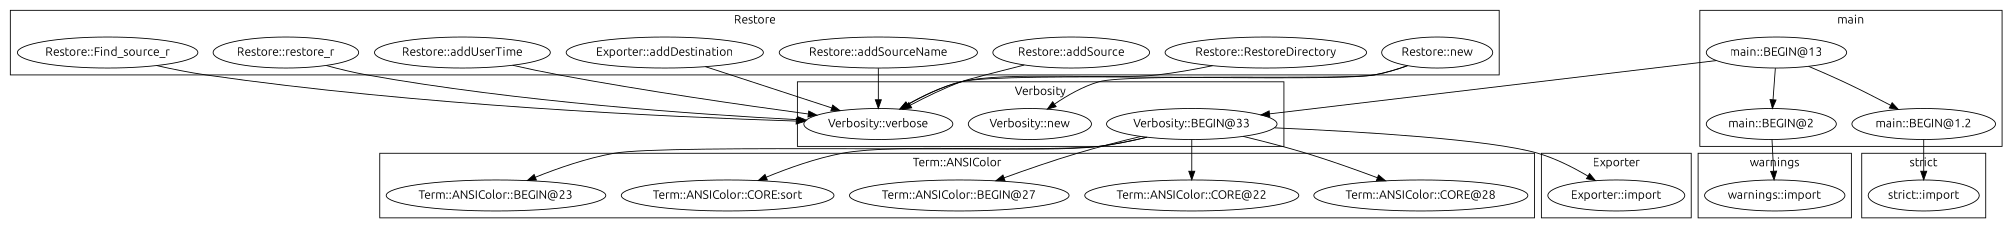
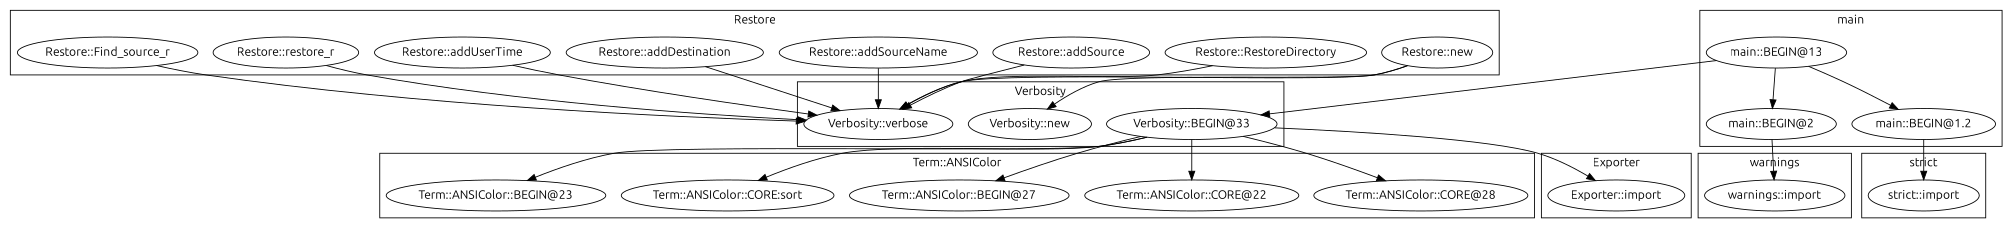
node "Exporter::addDestination": label "Exporter::addDestination" -> "Restore::addDestination"
